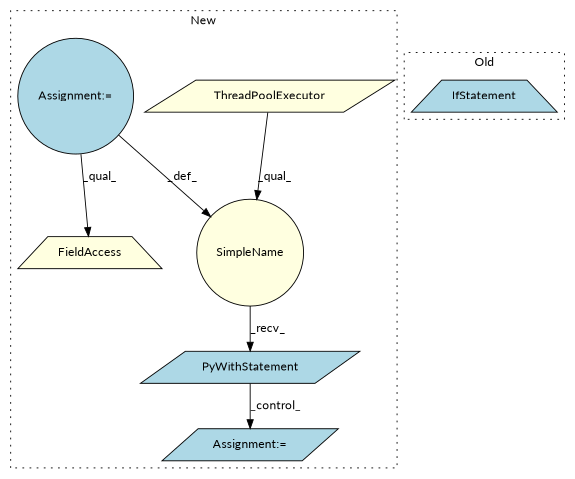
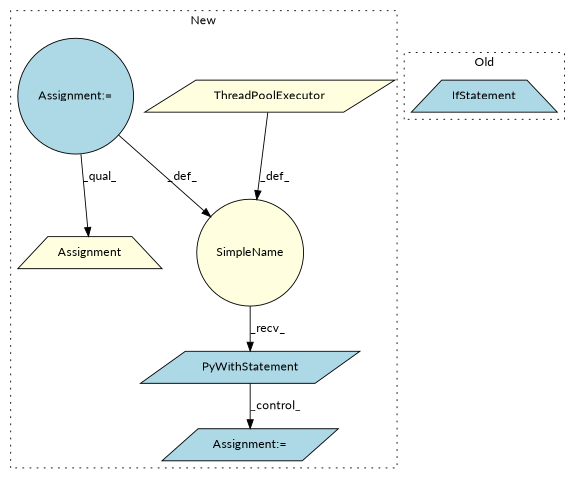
edge "ThreadPoolExecutor" -> "SimpleName": label "_qual_" -> "_def_"
node "FieldAccess": label "FieldAccess" -> "Assignment"
